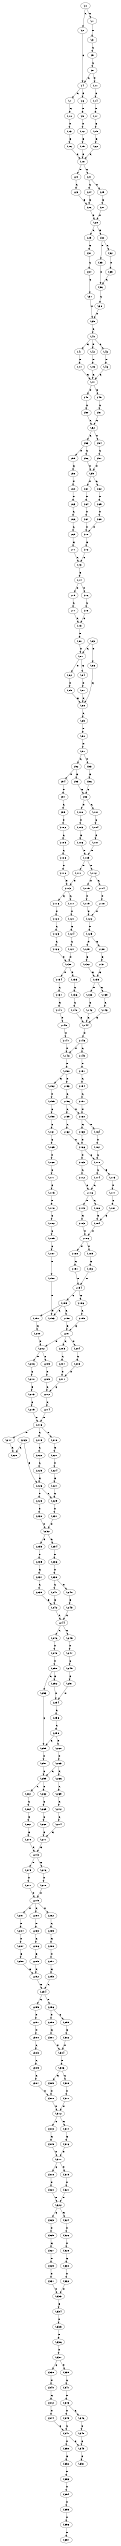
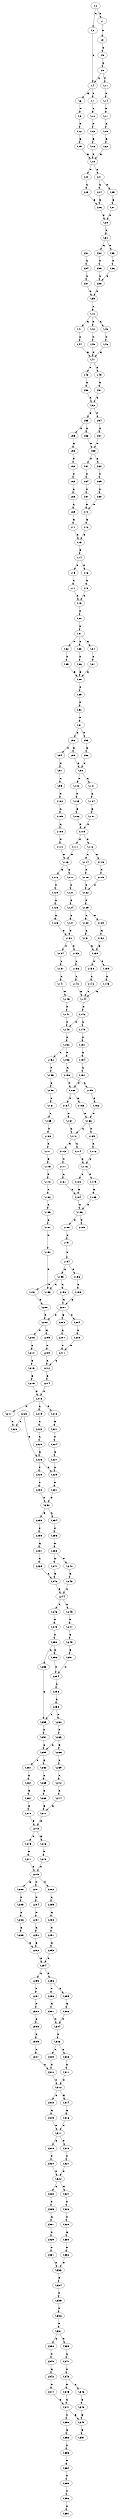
node "S29": removed
edge "S35" -> "S36": now "S35" -> "S38"
edge "S83" -> "S81": reversed
node "S192": removed
